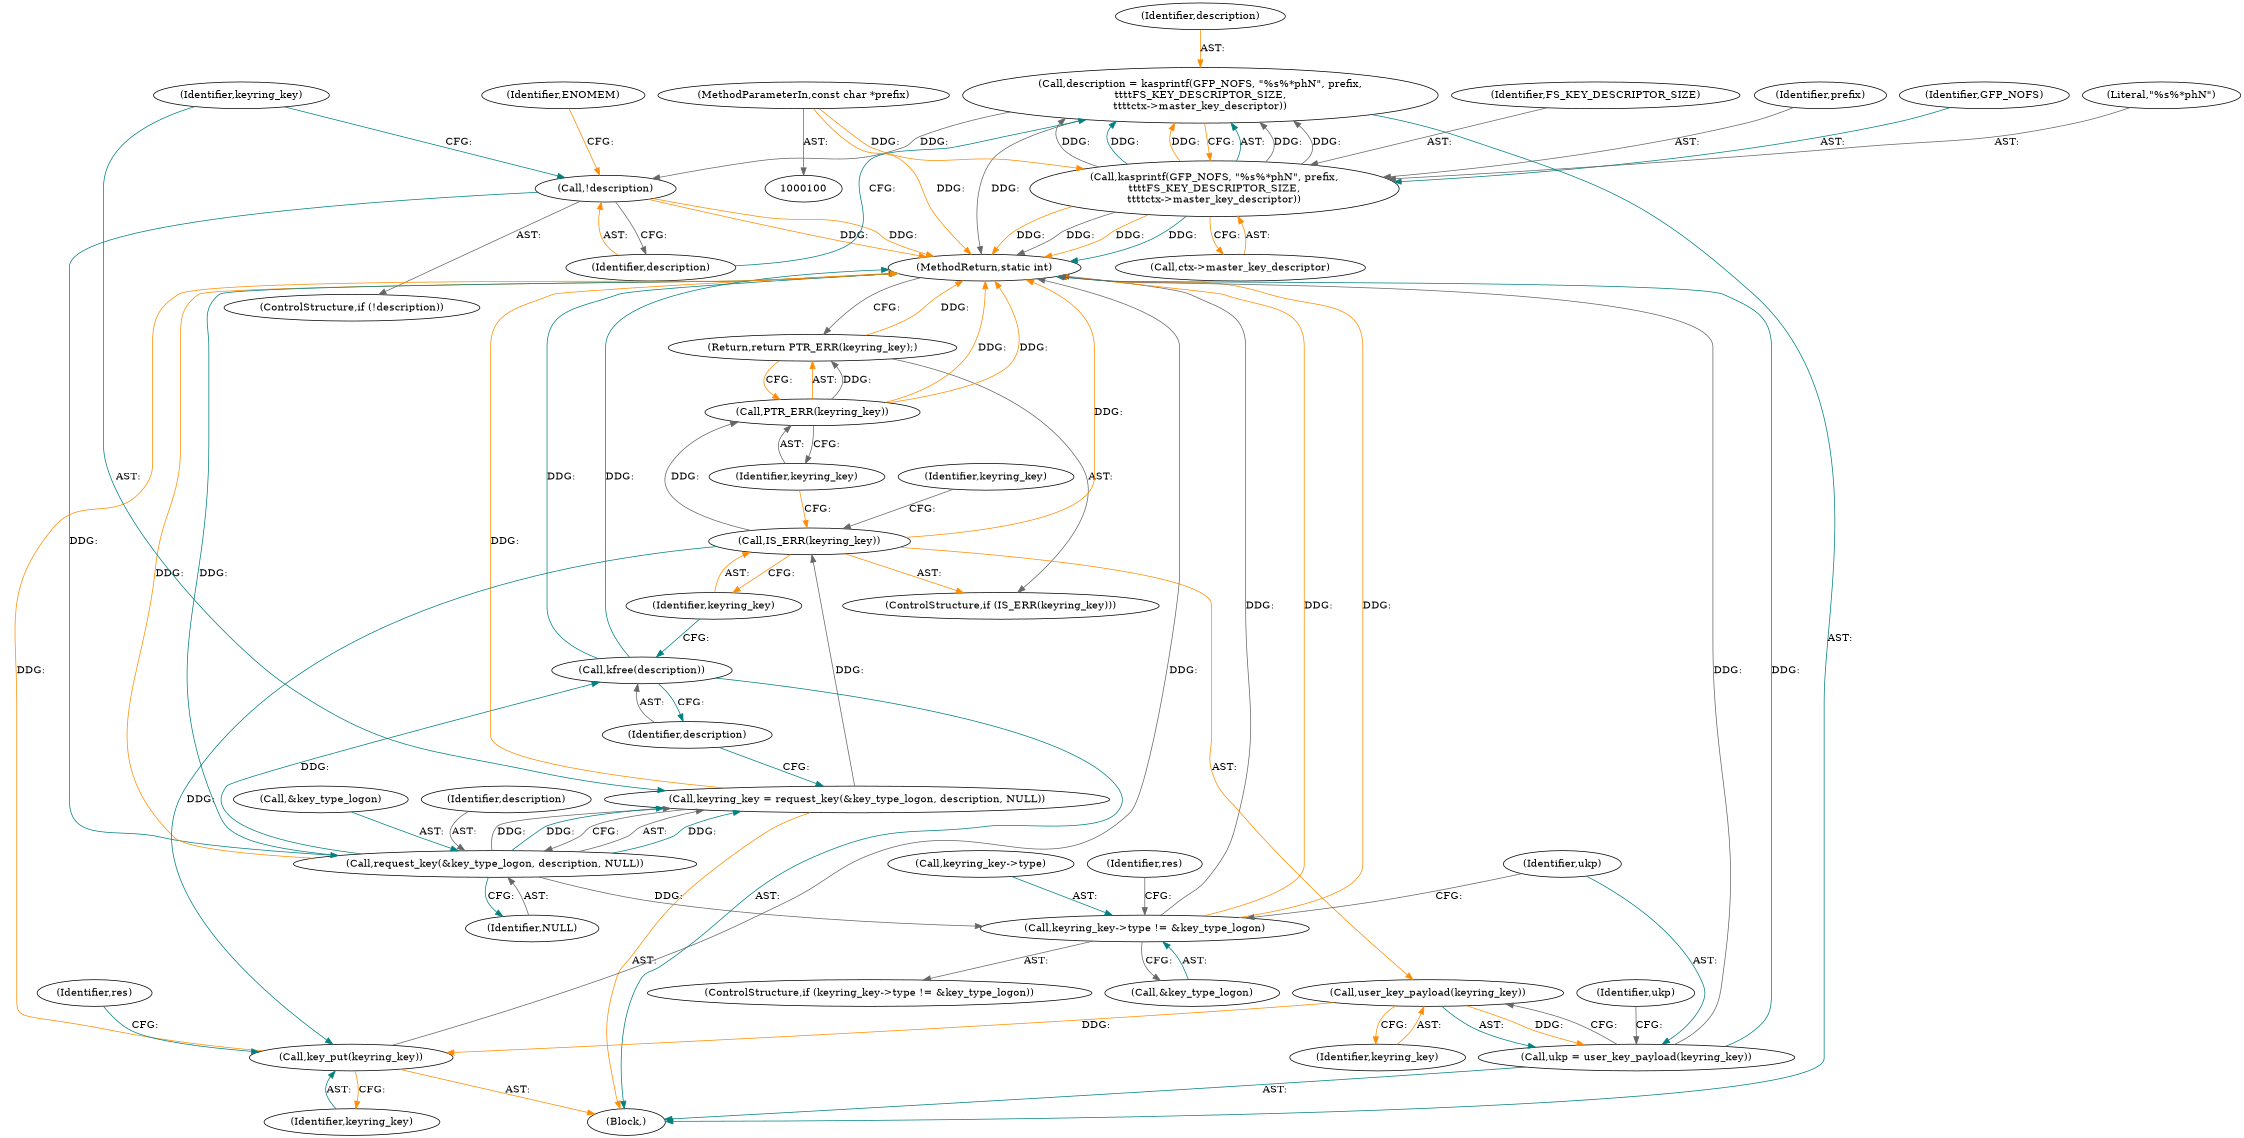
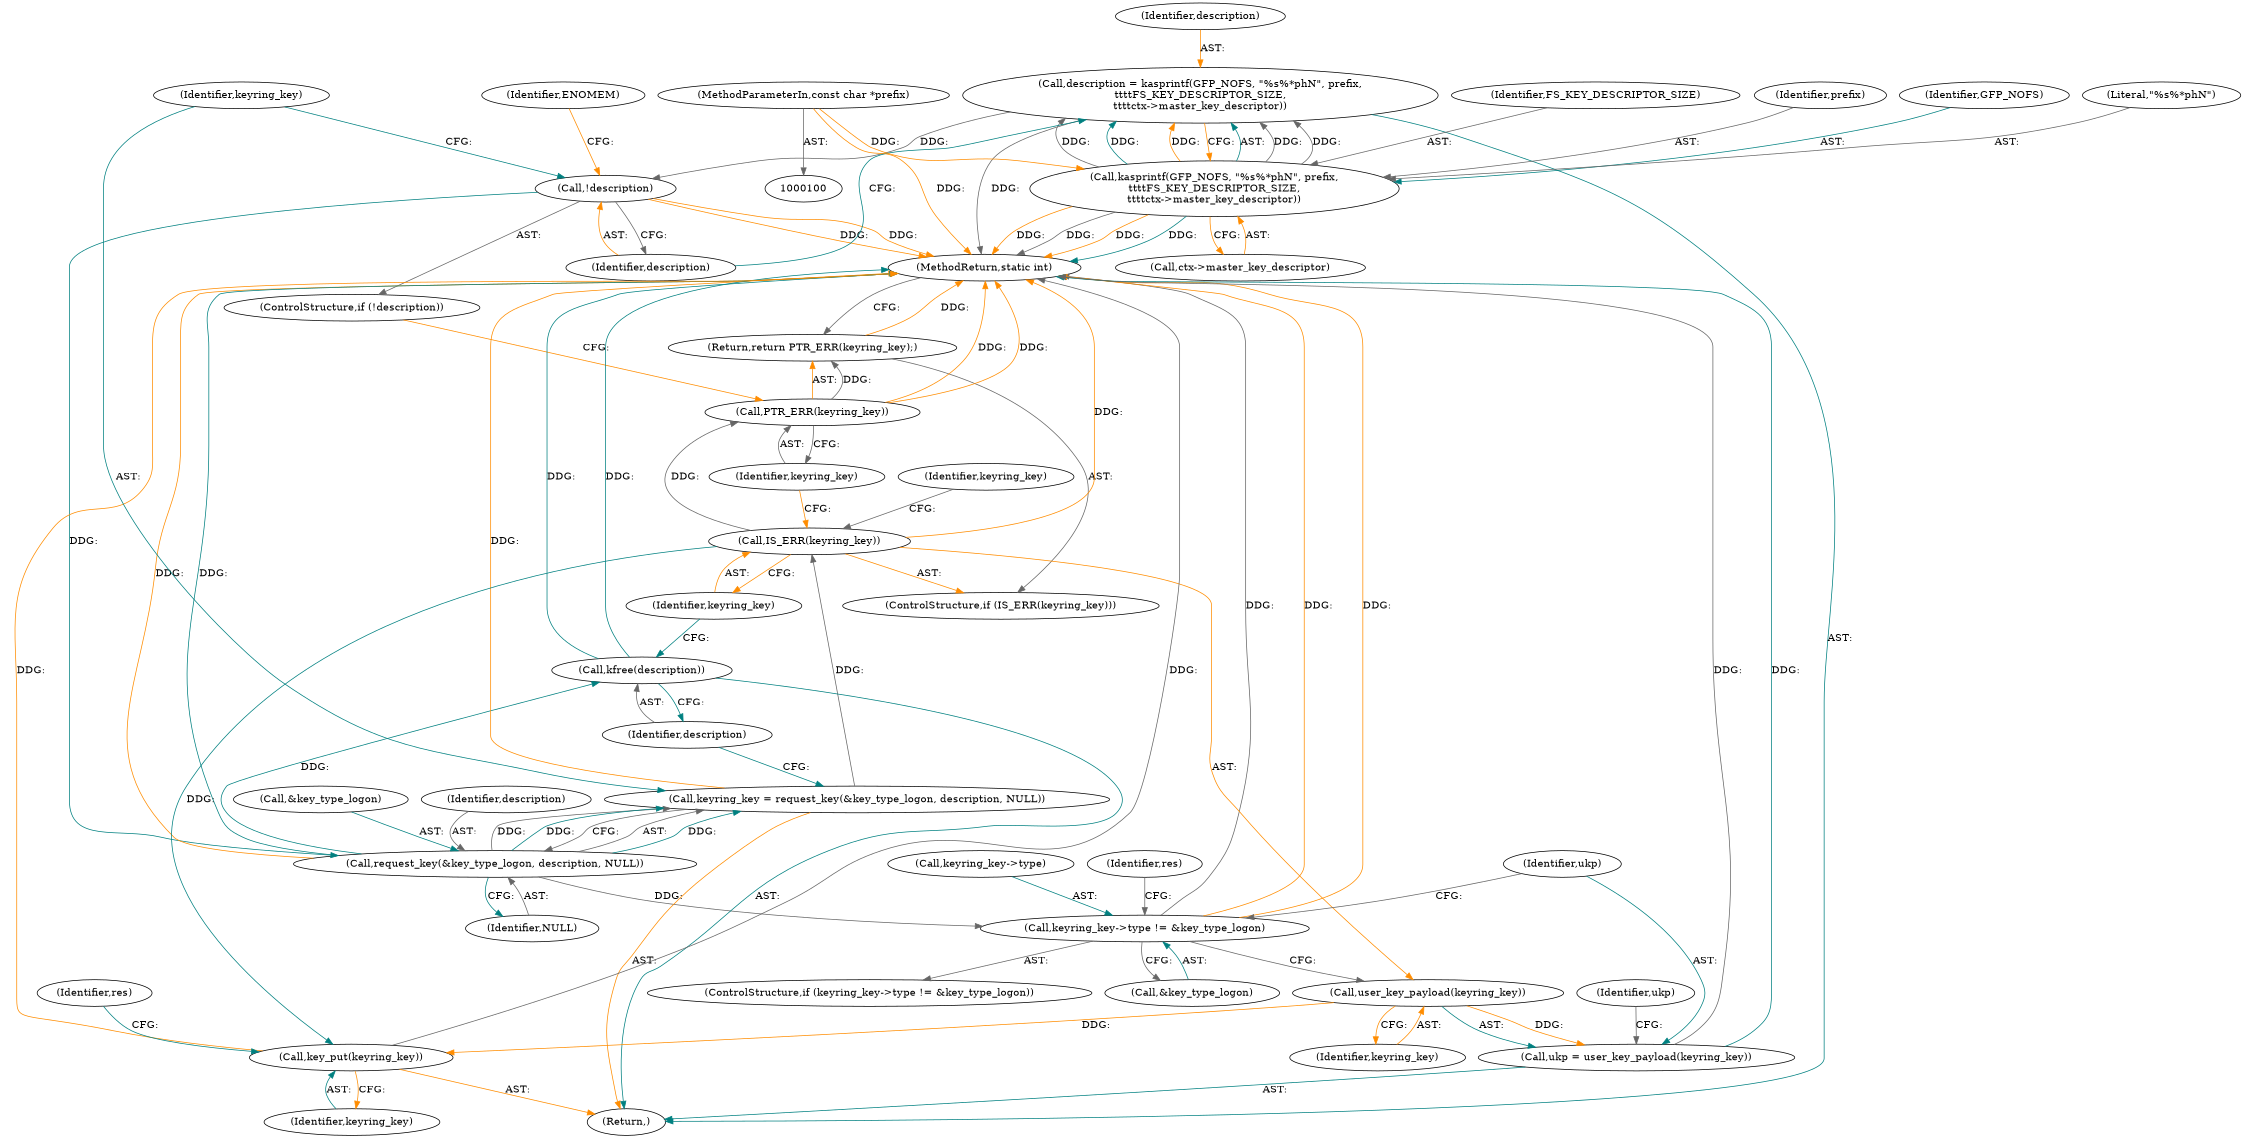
edge "(Return,return PTR_ERR(keyring_key);)" -> "(Call,PTR_ERR(keyring_key))": now "(ControlStructure,if (!description))" -> "(Call,PTR_ERR(keyring_key))"
edge "(Call,ukp = user_key_payload(keyring_key))" -> "(Call,user_key_payload(keyring_key))": now "(Call,keyring_key->type != &key_type_logon)" -> "(Call,user_key_payload(keyring_key))"
node "(Block,)": label "(Block,)" -> "(Return,)"
